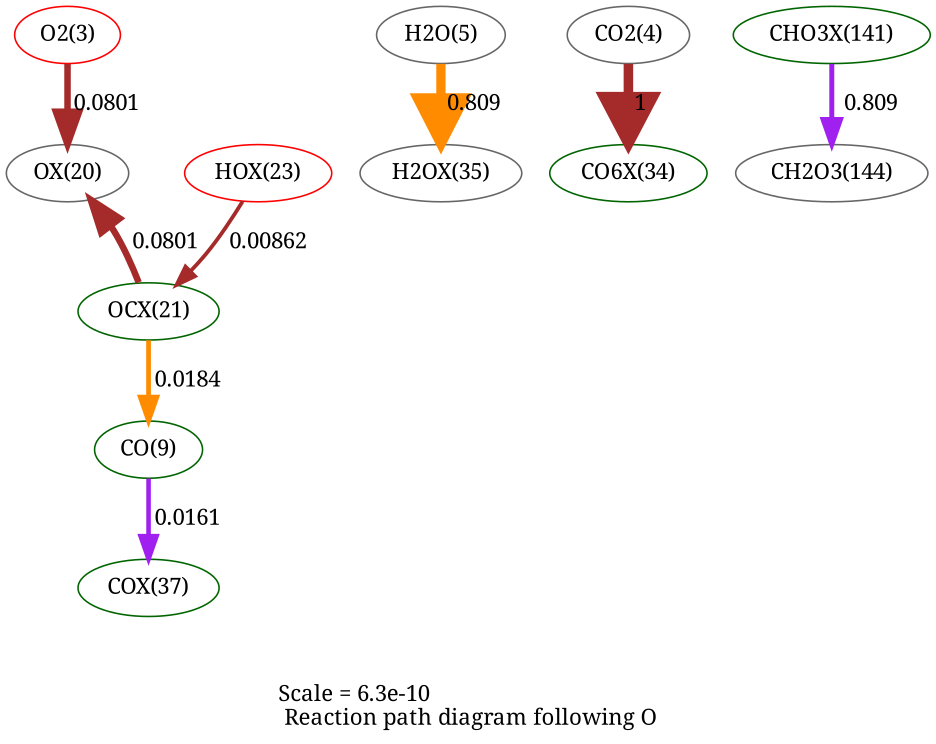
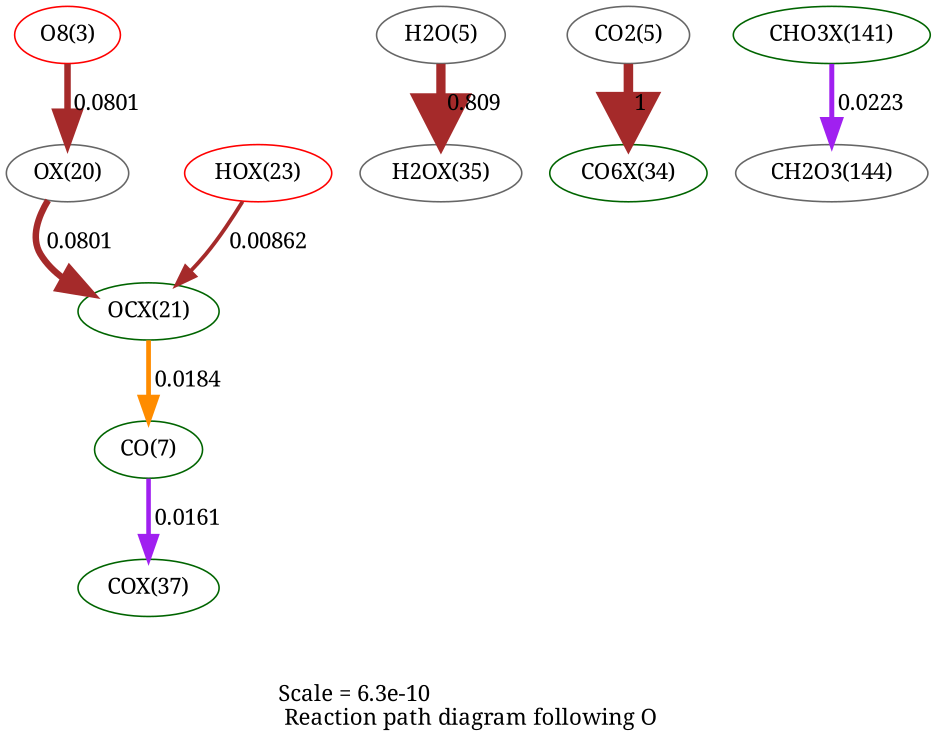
node "O2(3)": label "O2(3)" -> "O8(3)"
node "CO2(4)": label "CO2(4)" -> "CO2(5)"
edge "H2O(5)" -> "H2OX(35)": color darkorange -> brown
edge "CHO3X(141)" -> "CH2O3(144)": label " 0.809" -> " 0.0223"
edge "OCX(21)" -> "OX(20)": reversed
node "CO(9)": label "CO(9)" -> "CO(7)"
